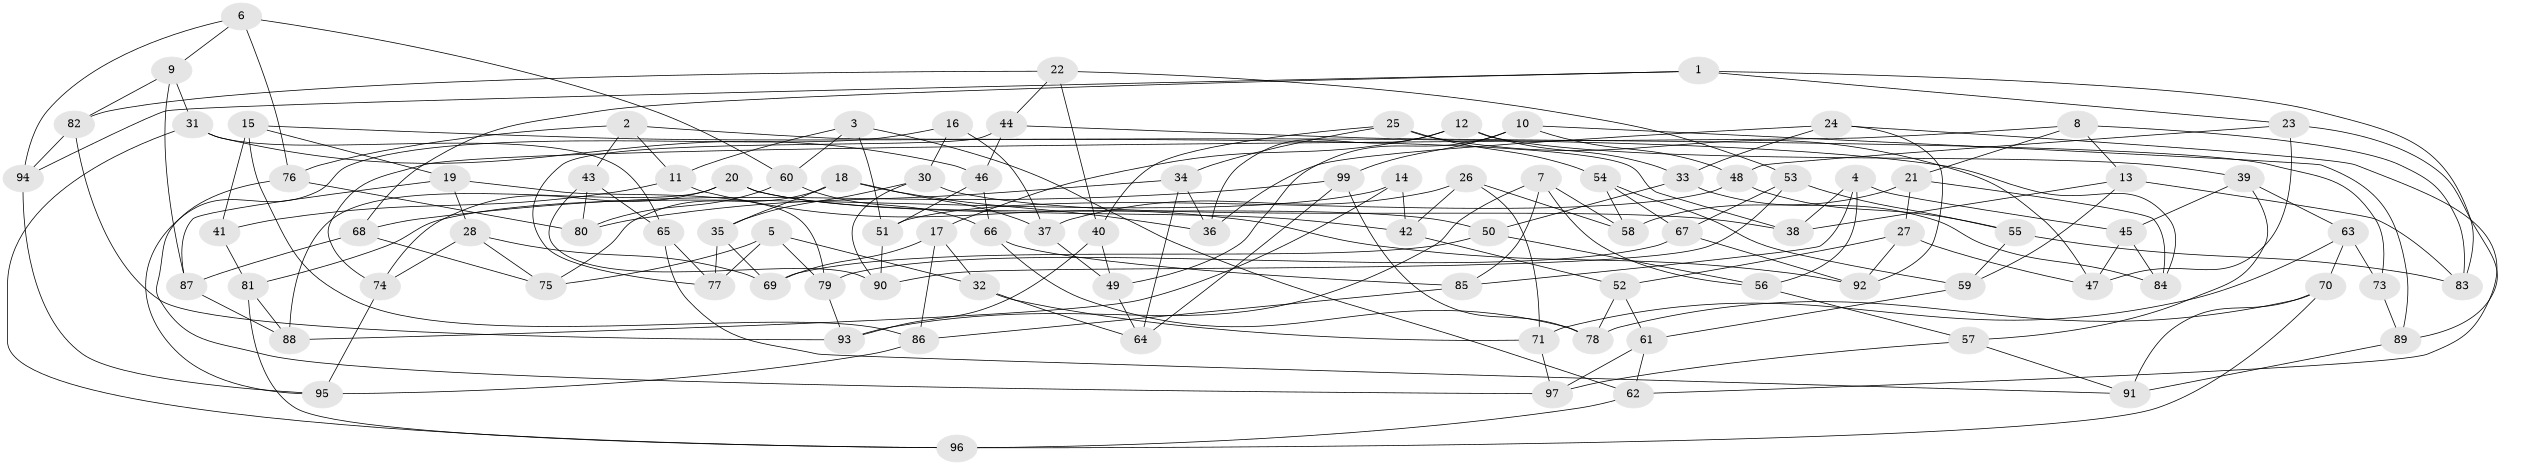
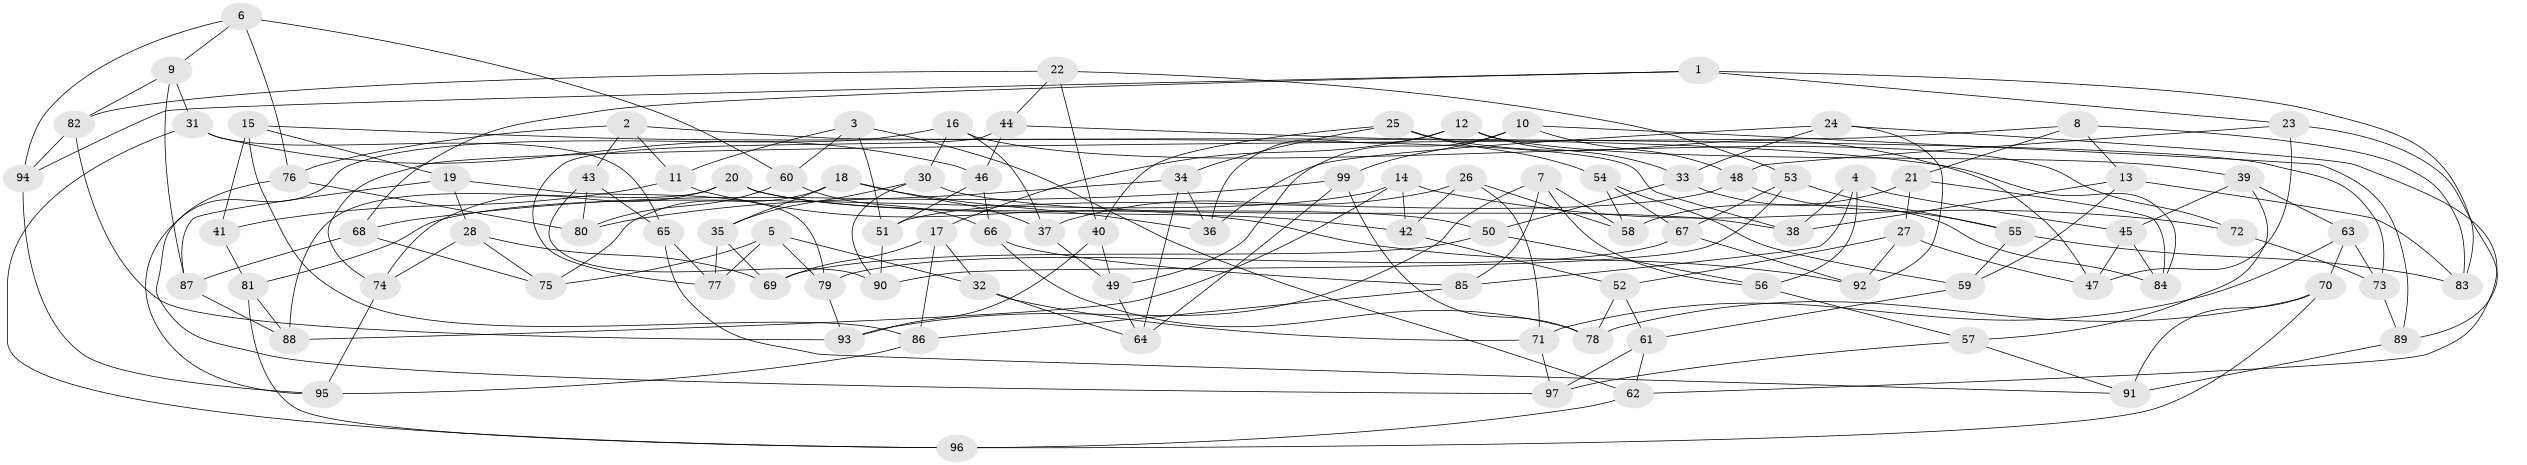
node "72": added
